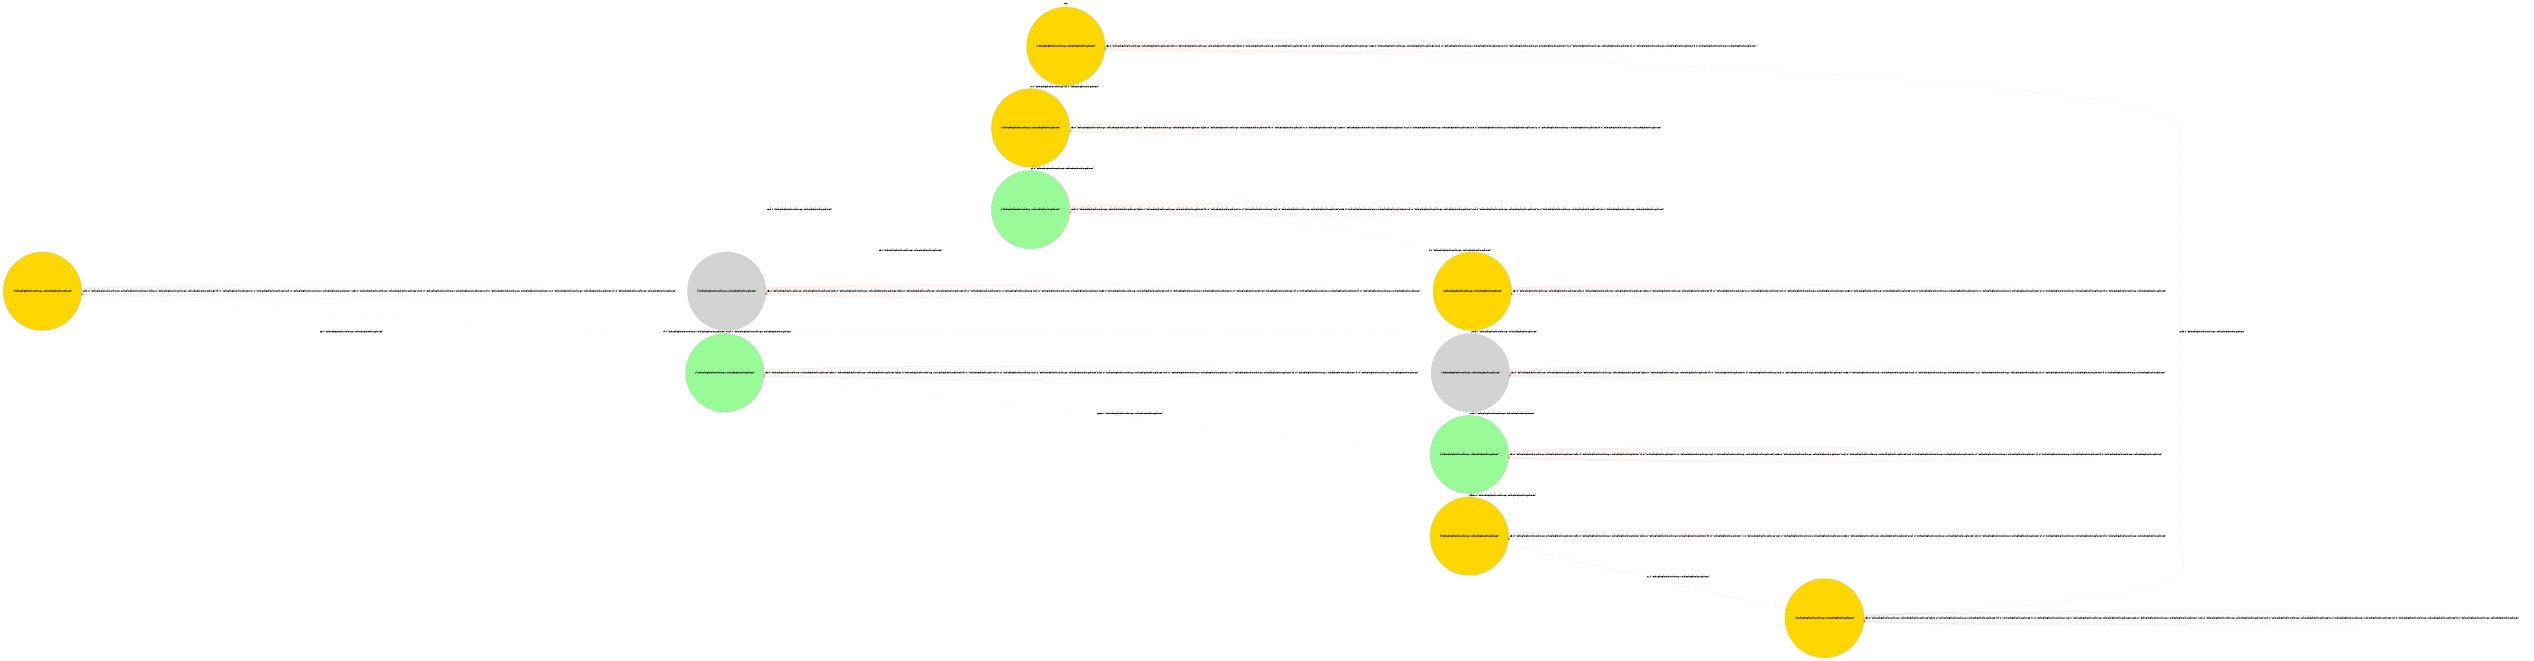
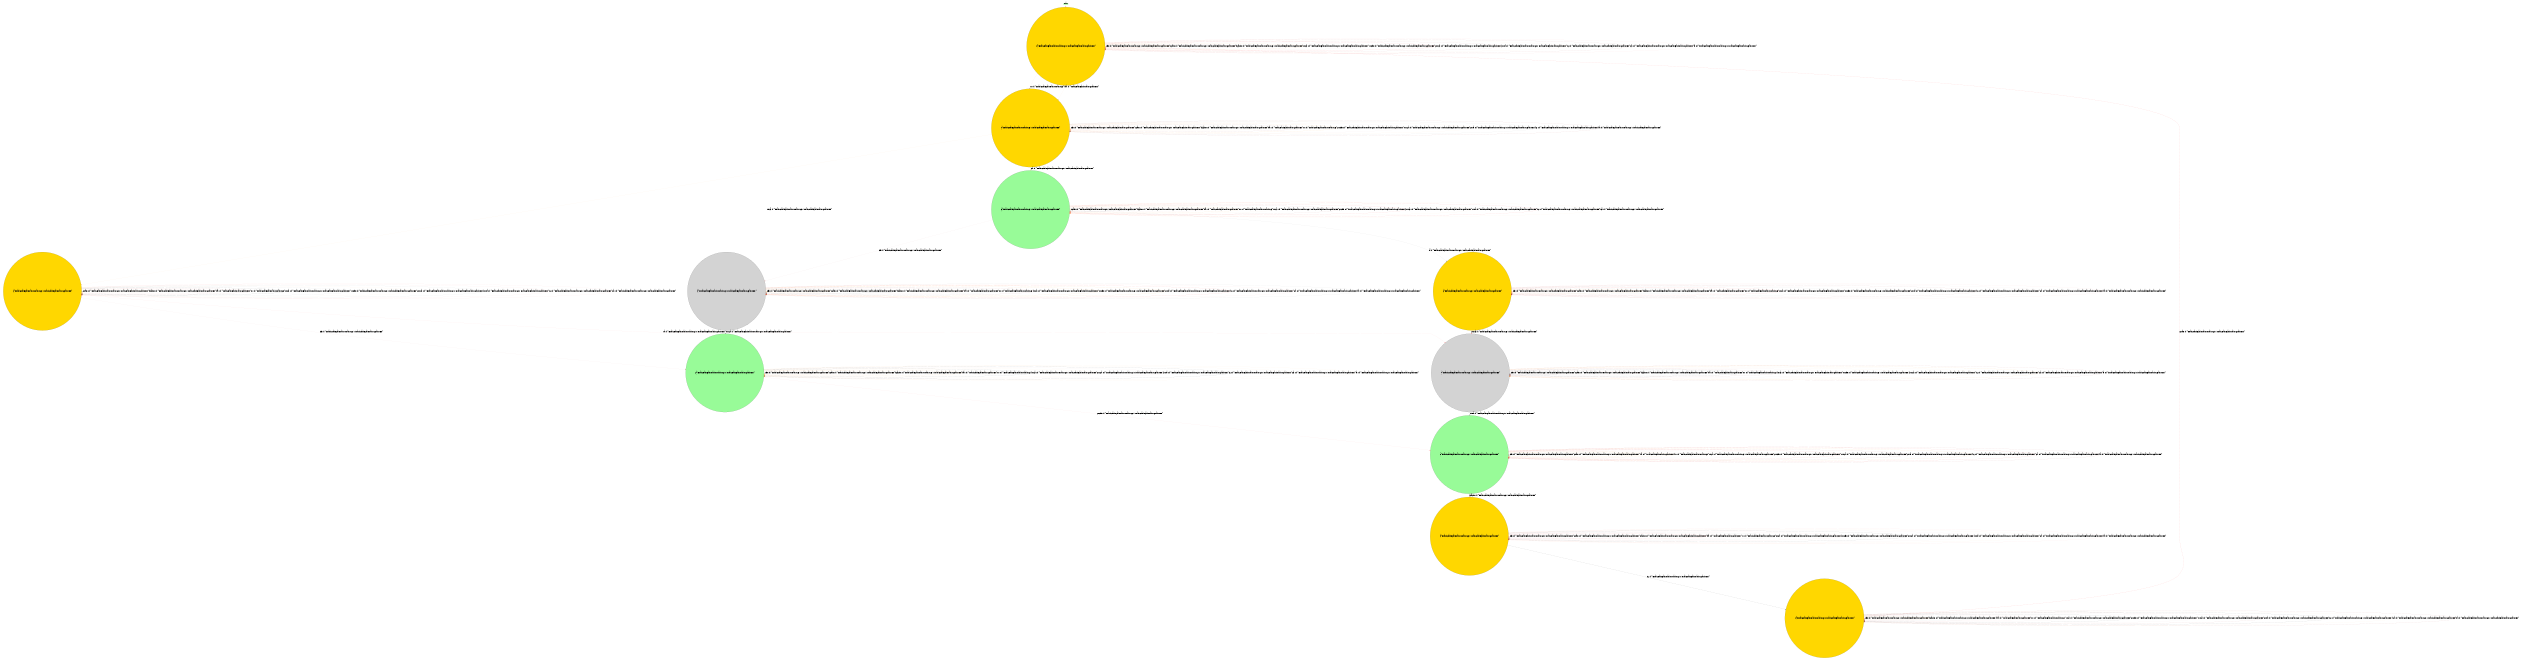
node "__start0": fillcolor gold -> palegreen
